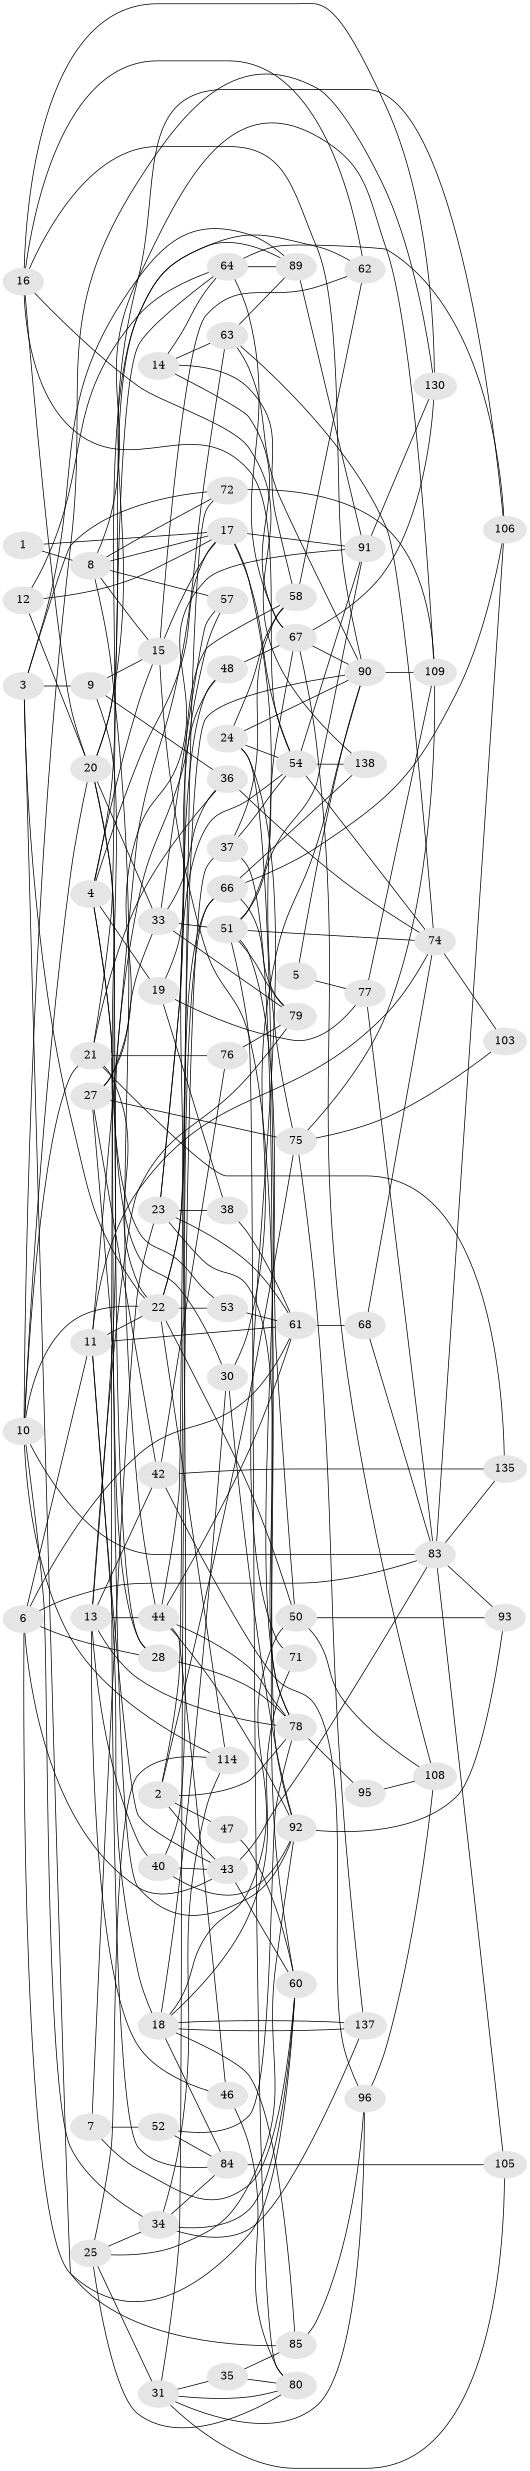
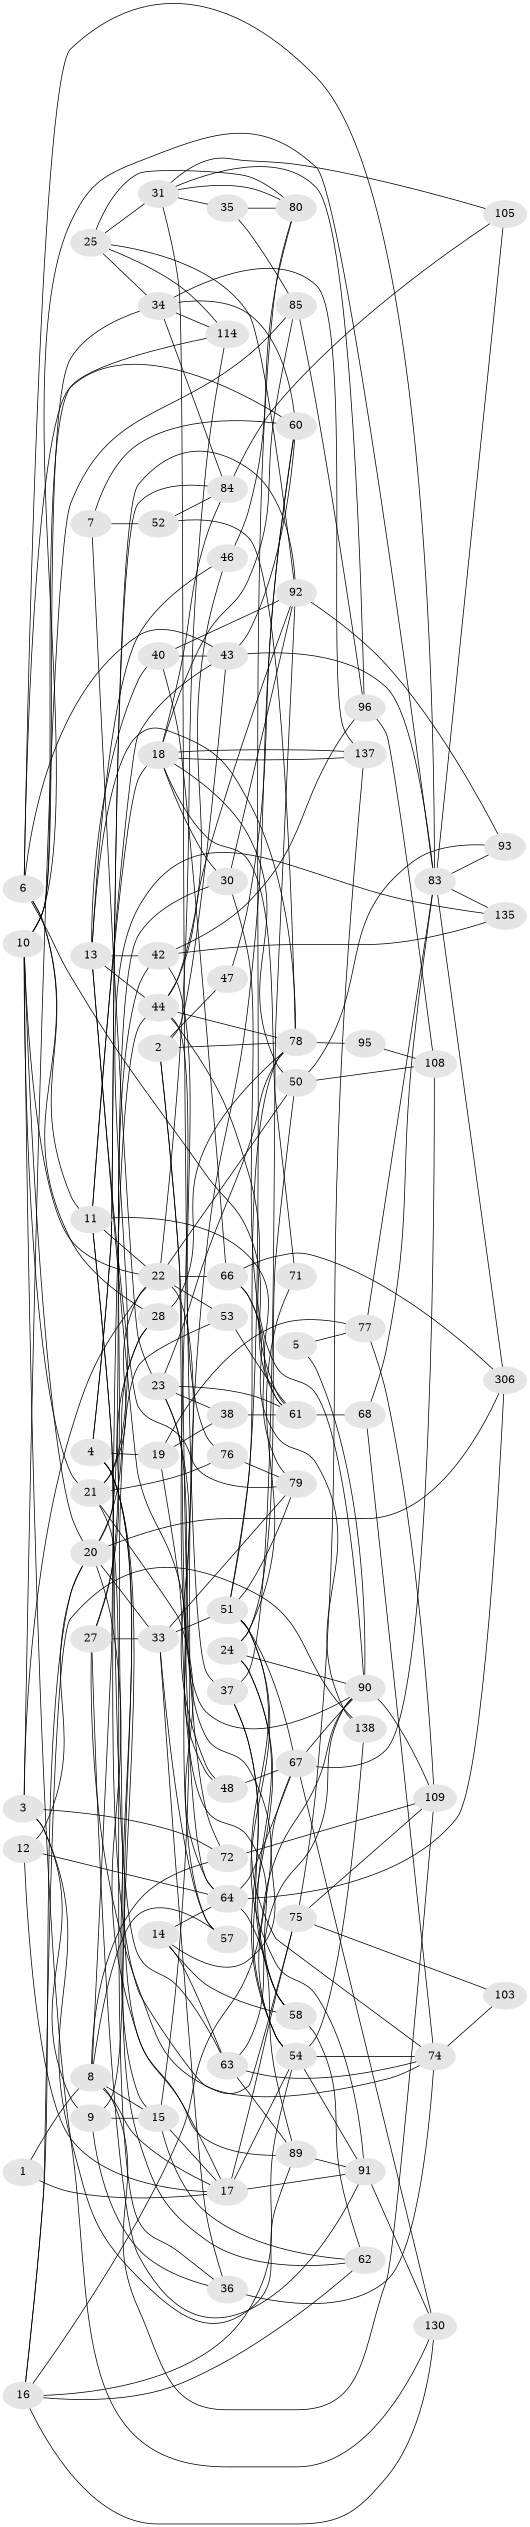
node "106": label "106" -> "306"
edge "75" -- "2": now "64" -- "2"
